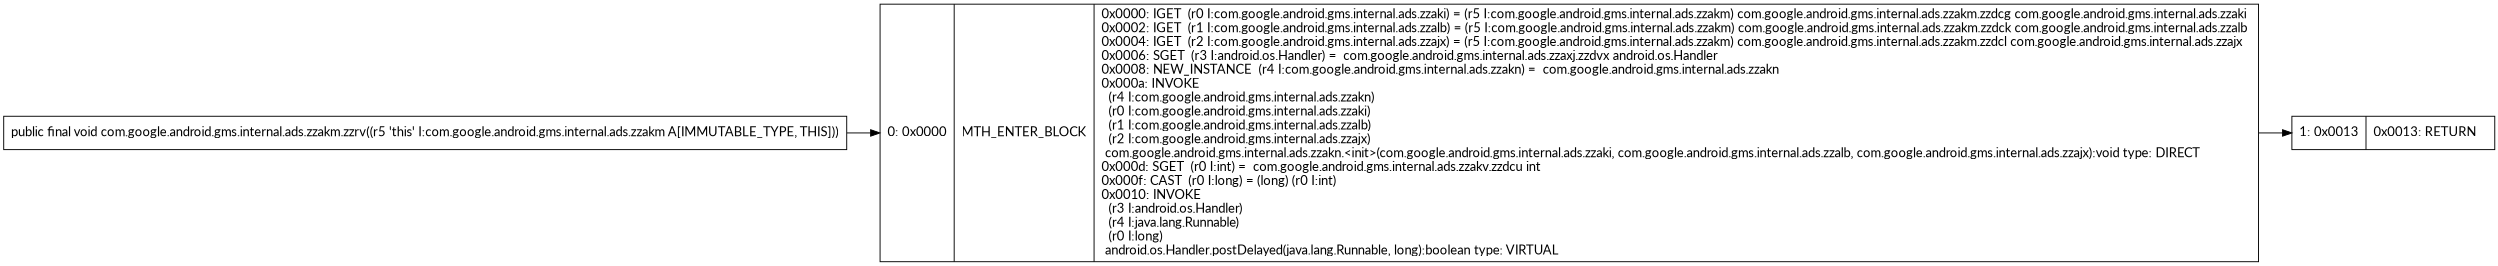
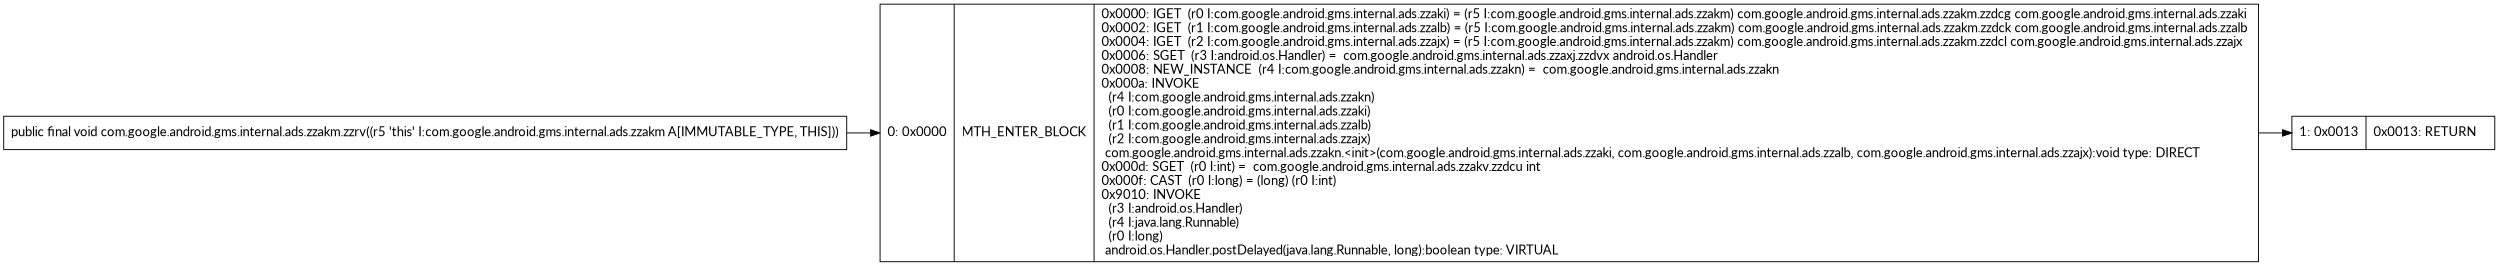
node "0: 0x0000": text "0x0010: INVOKE" -> "0x9010: INVOKE"
